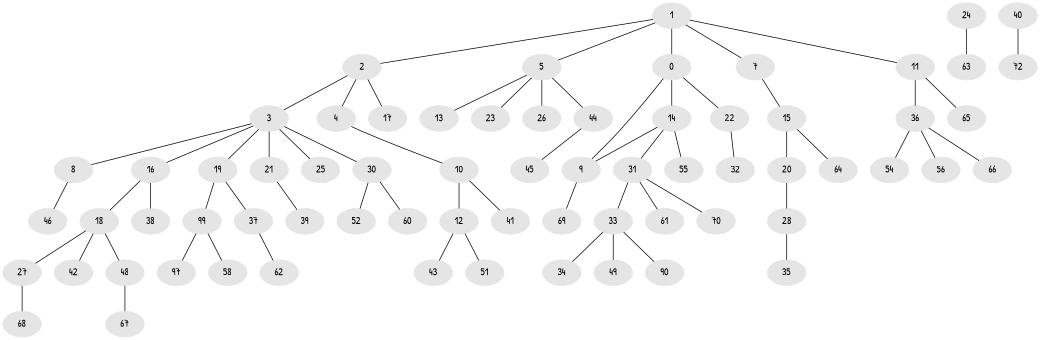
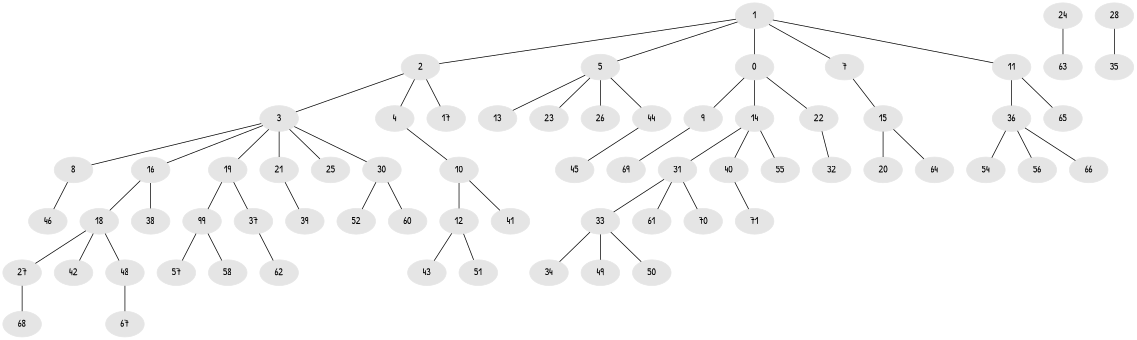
node "72": label "72" -> "71"
edge "14" -- "9": now "14" -- "40"
edge "20" -- "28": removed
node "97": label "97" -> "57"
node "90": label "90" -> "50"
